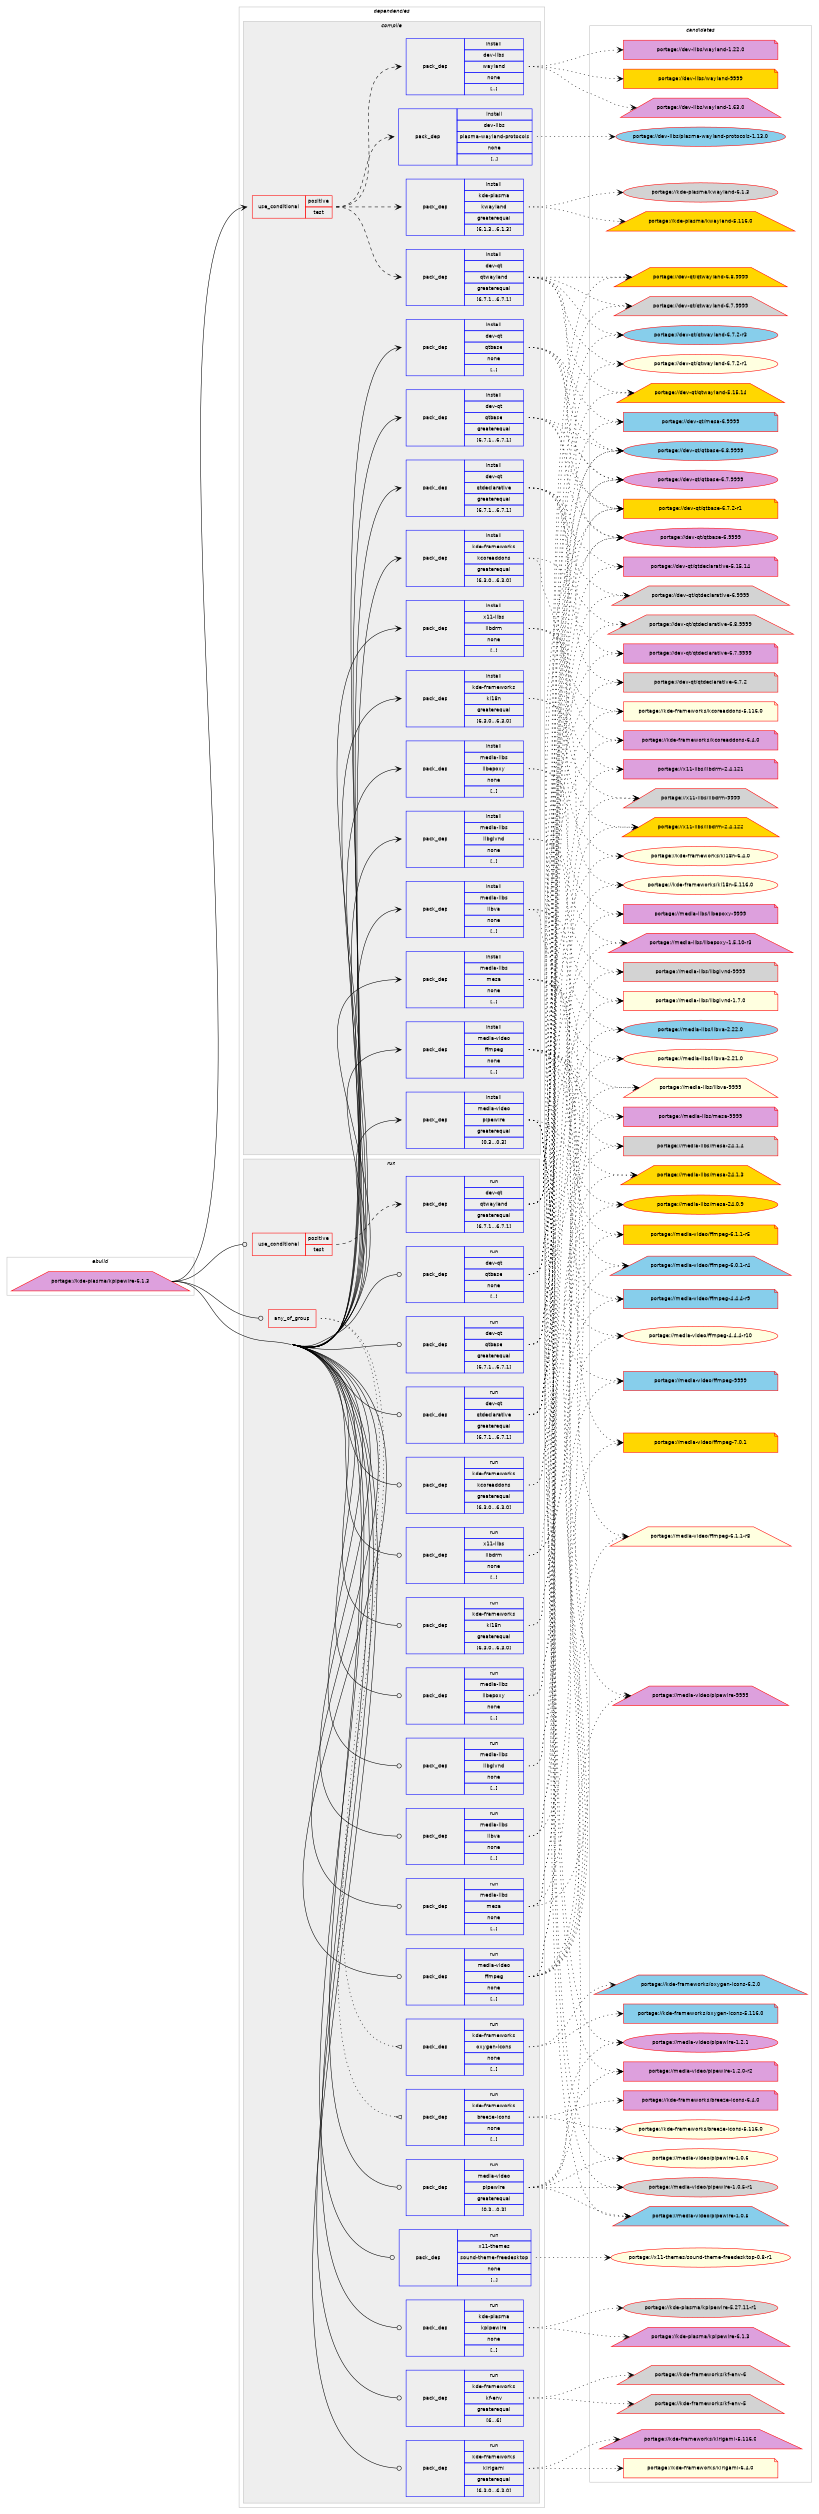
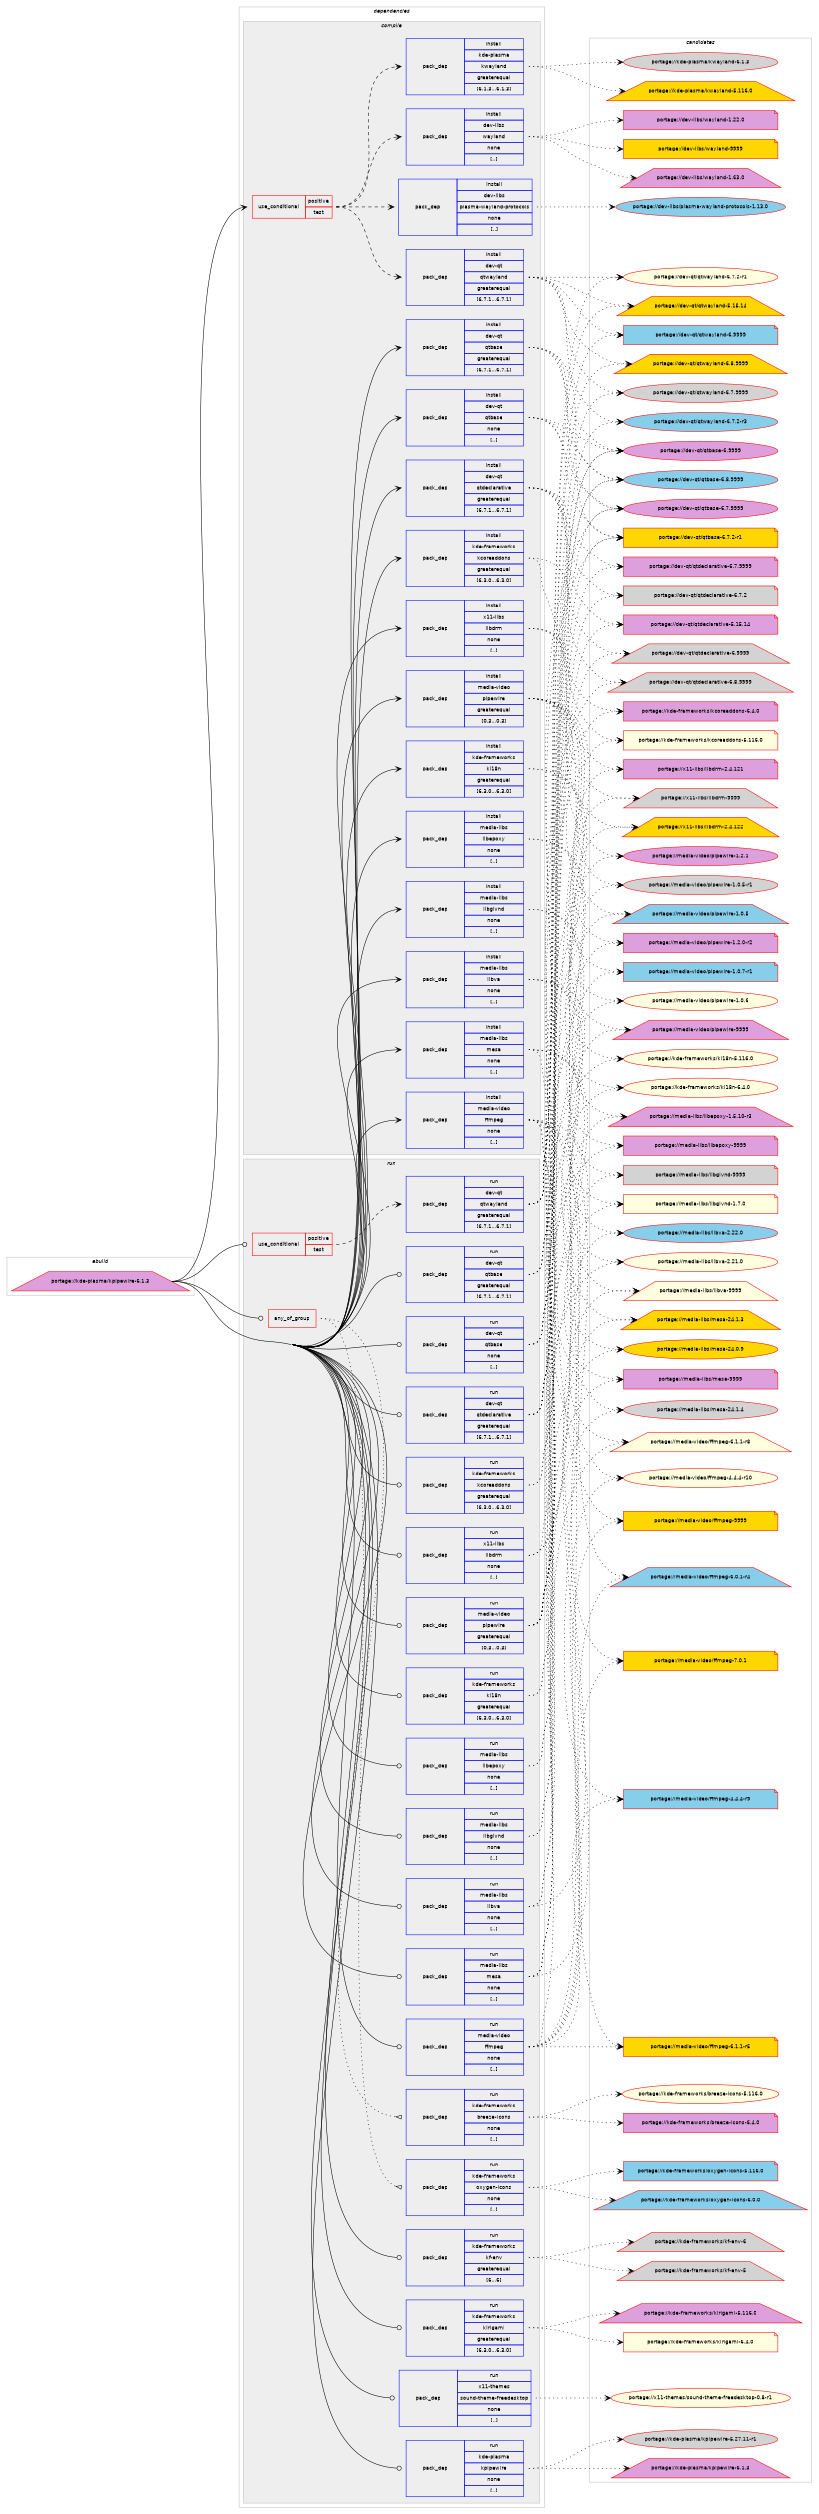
node "portage://dev-qt/qtwayland-6.7.9999": shape trapezium -> ellipse
node "portage://dev-qt/mesa-6.9999": label "portage://dev-qt/mesa-6.9999" -> "portage://dev-qt/qtwayland-6.9999"
node "portage://media-video/pipewire-1.0.7-r1": added
node "portage://media-libs/mesa-24.1.4": shape note -> ellipse
node "portage://media-video/ffmpeg-9999": fillcolor skyblue -> gold
node "portage://kde-frameworks/oxygen-icons-6.2.0": label "portage://kde-frameworks/oxygen-icons-6.2.0" -> "portage://kde-frameworks/oxygen-icons-6.0.0"
